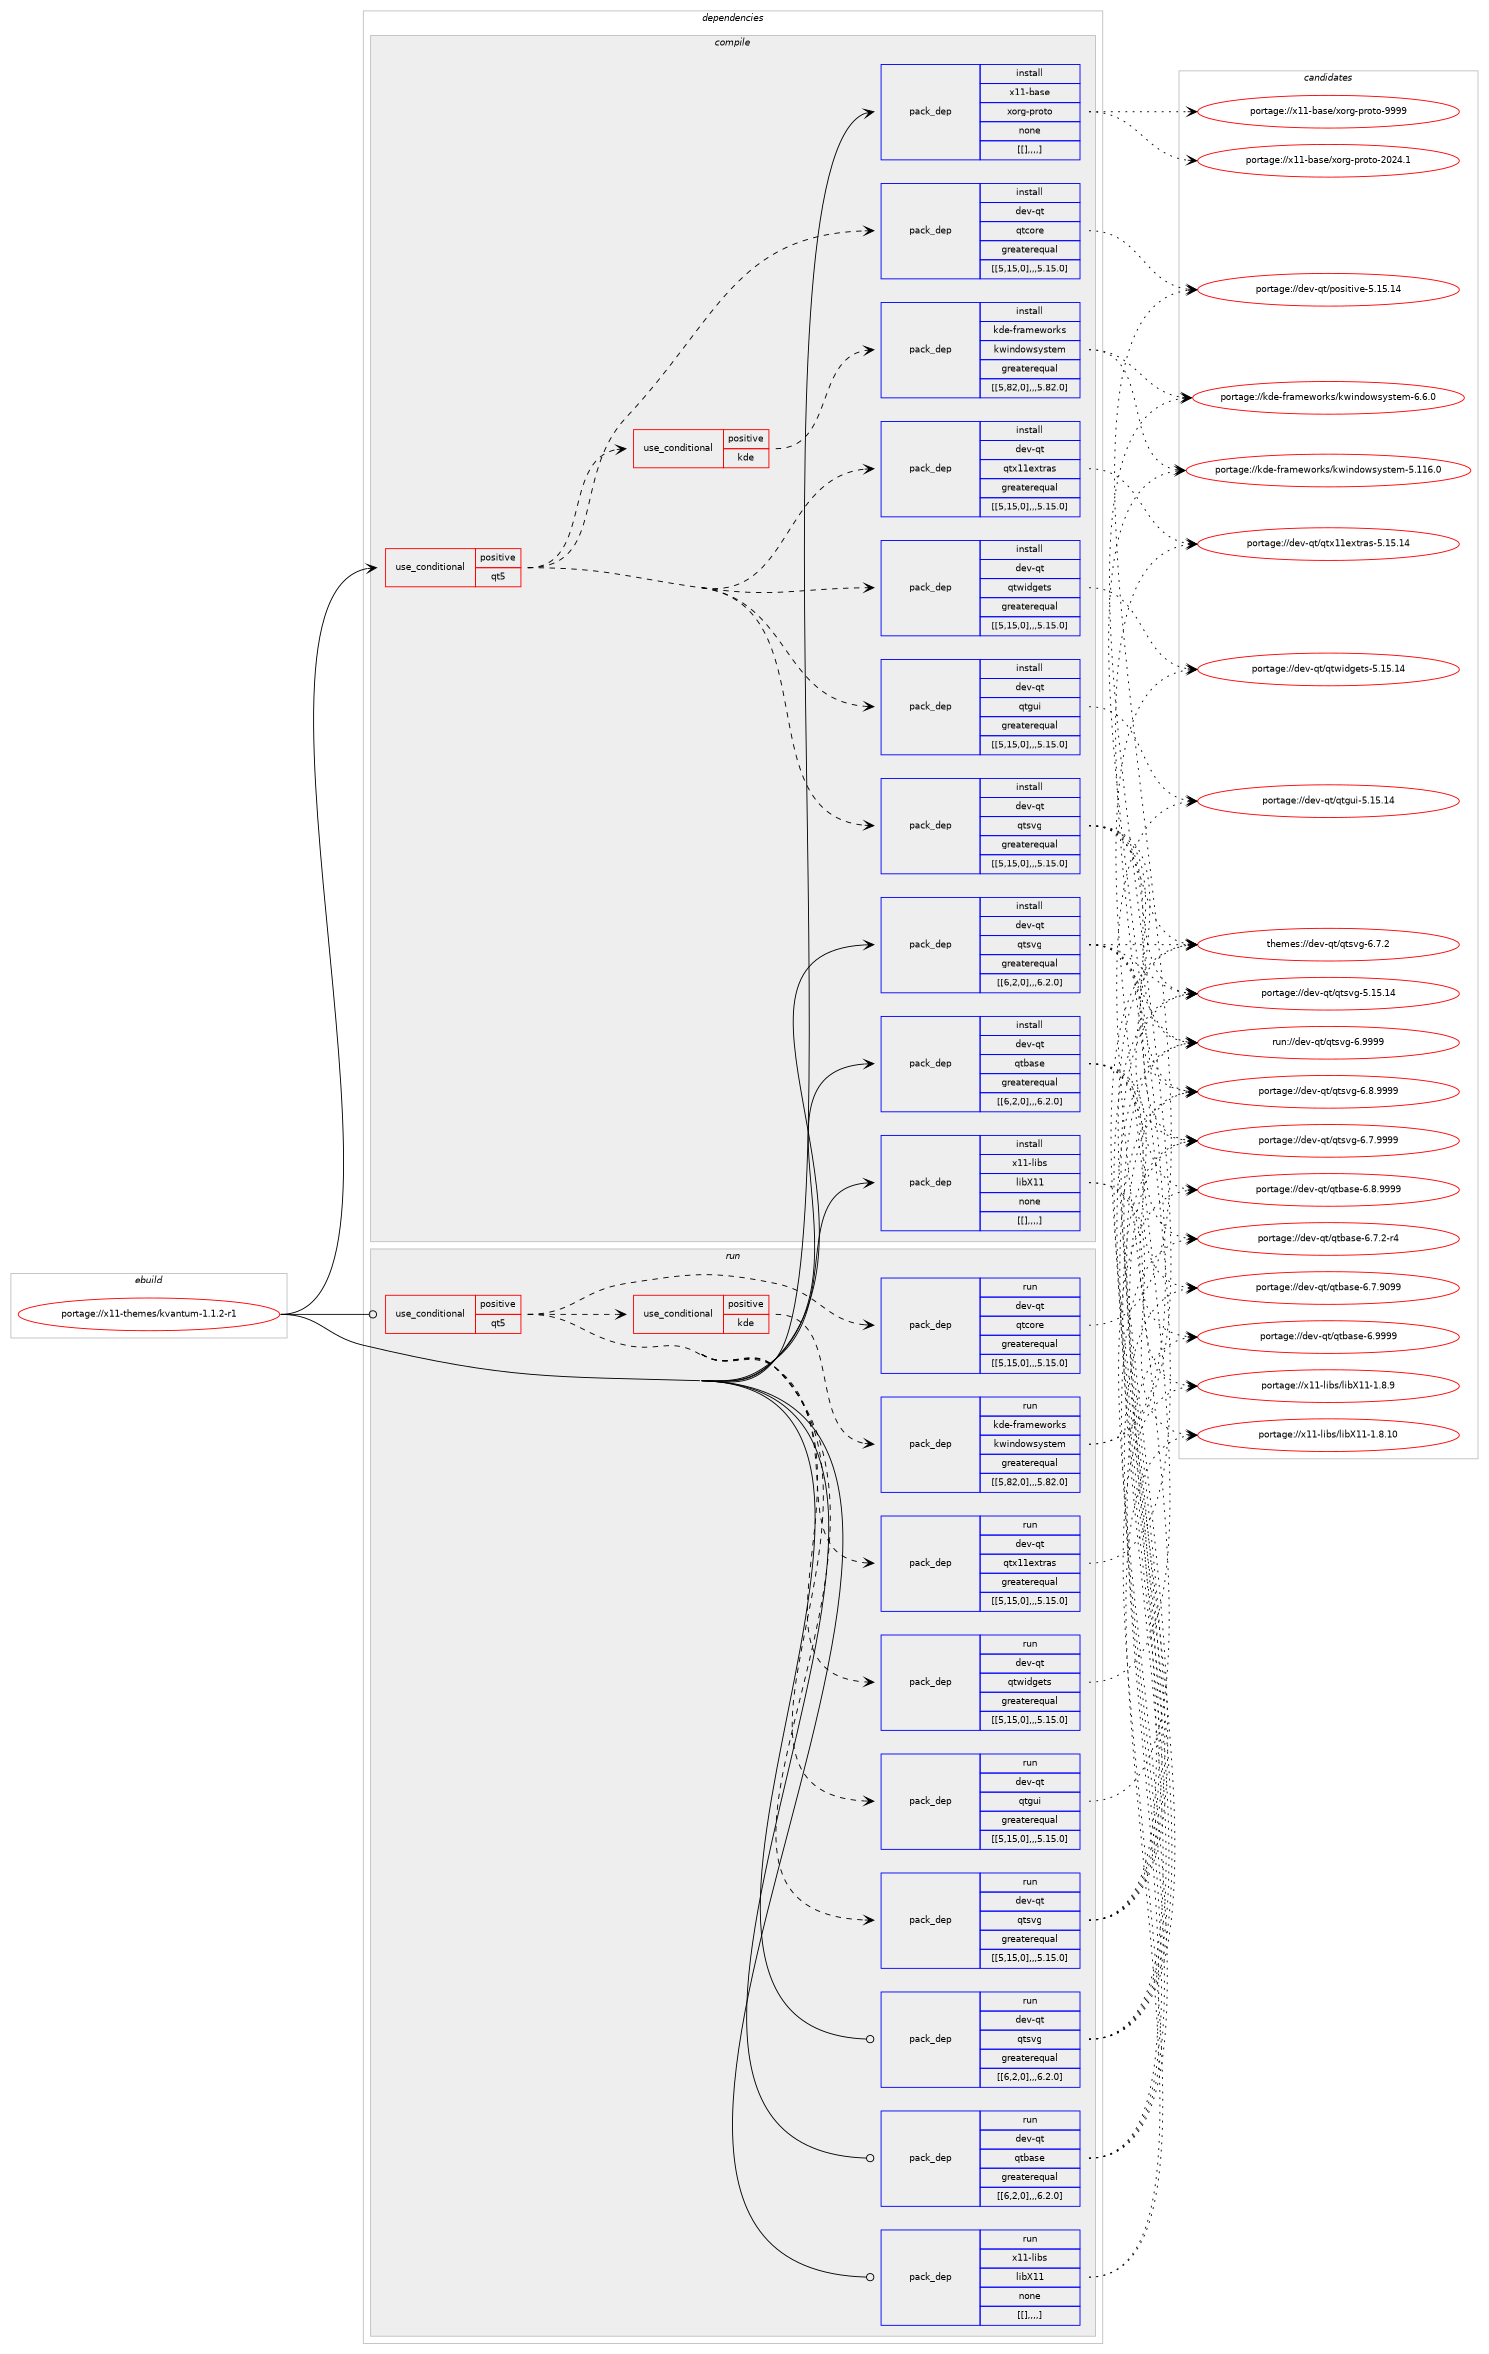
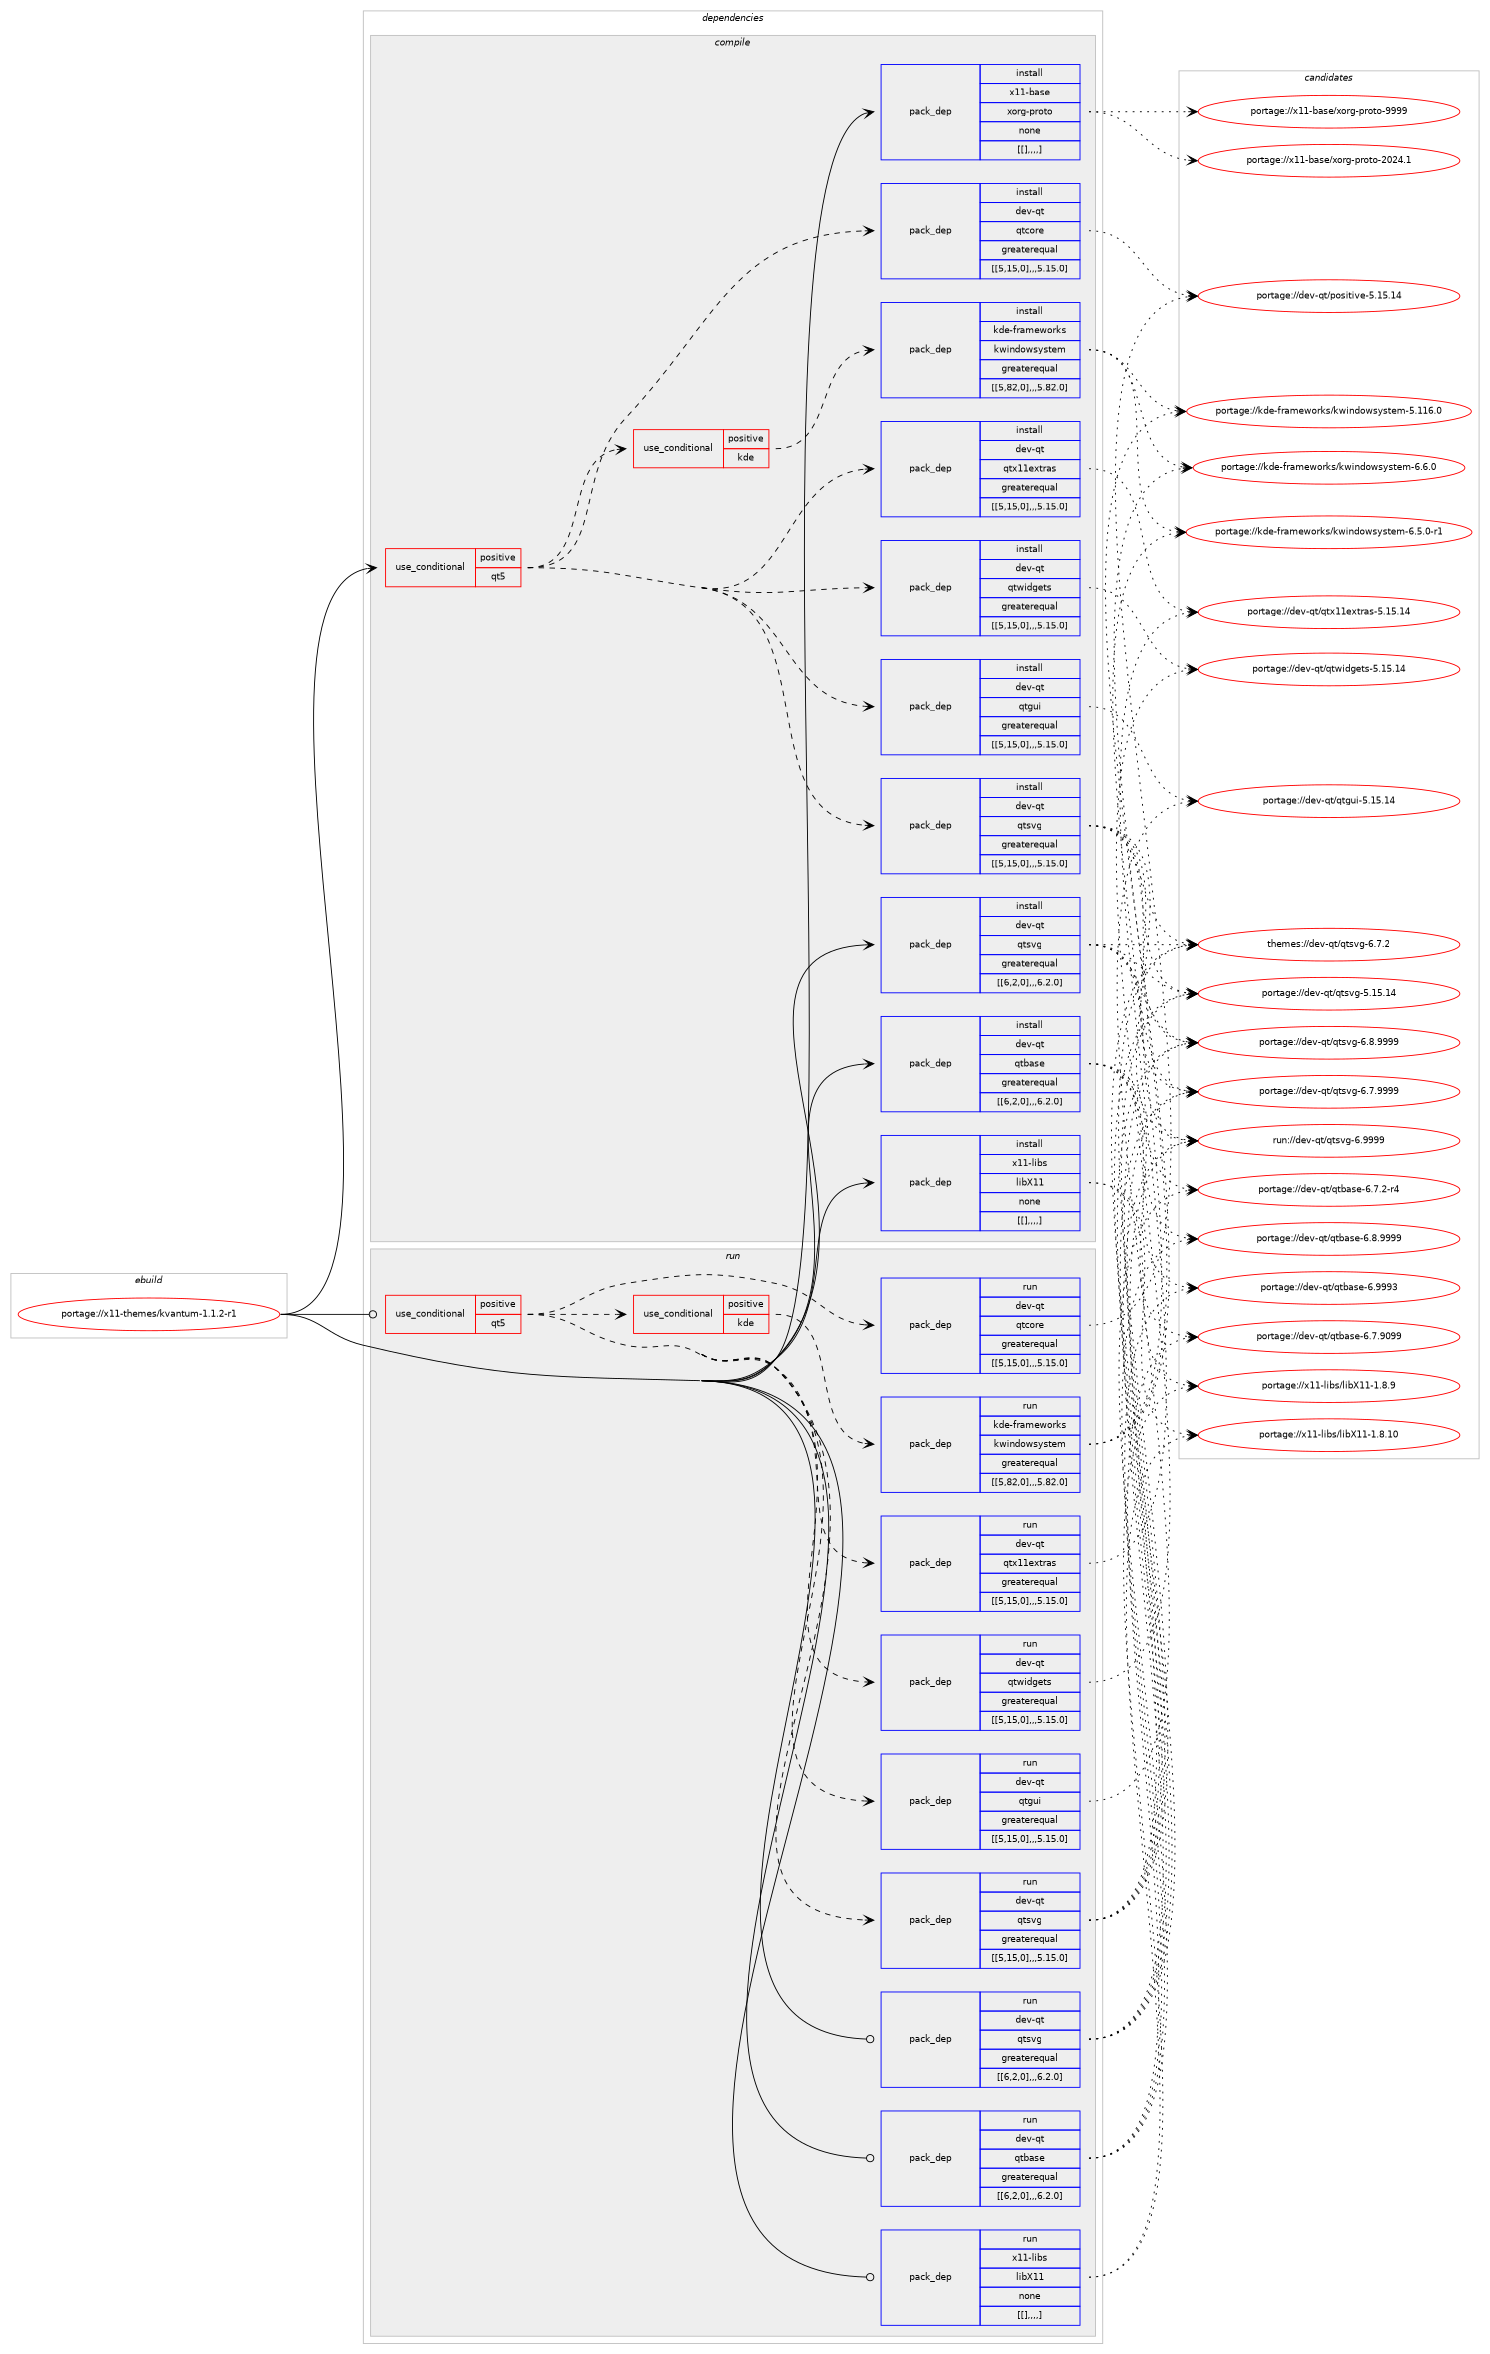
node "portage://kde-frameworks/kwindowsystem-6.5.0-r1": added
node "portage://dev-qt/qtbase-6.9999": label "portage://dev-qt/qtbase-6.9999" -> "portage://dev-qt/qtbase-6.9993"
